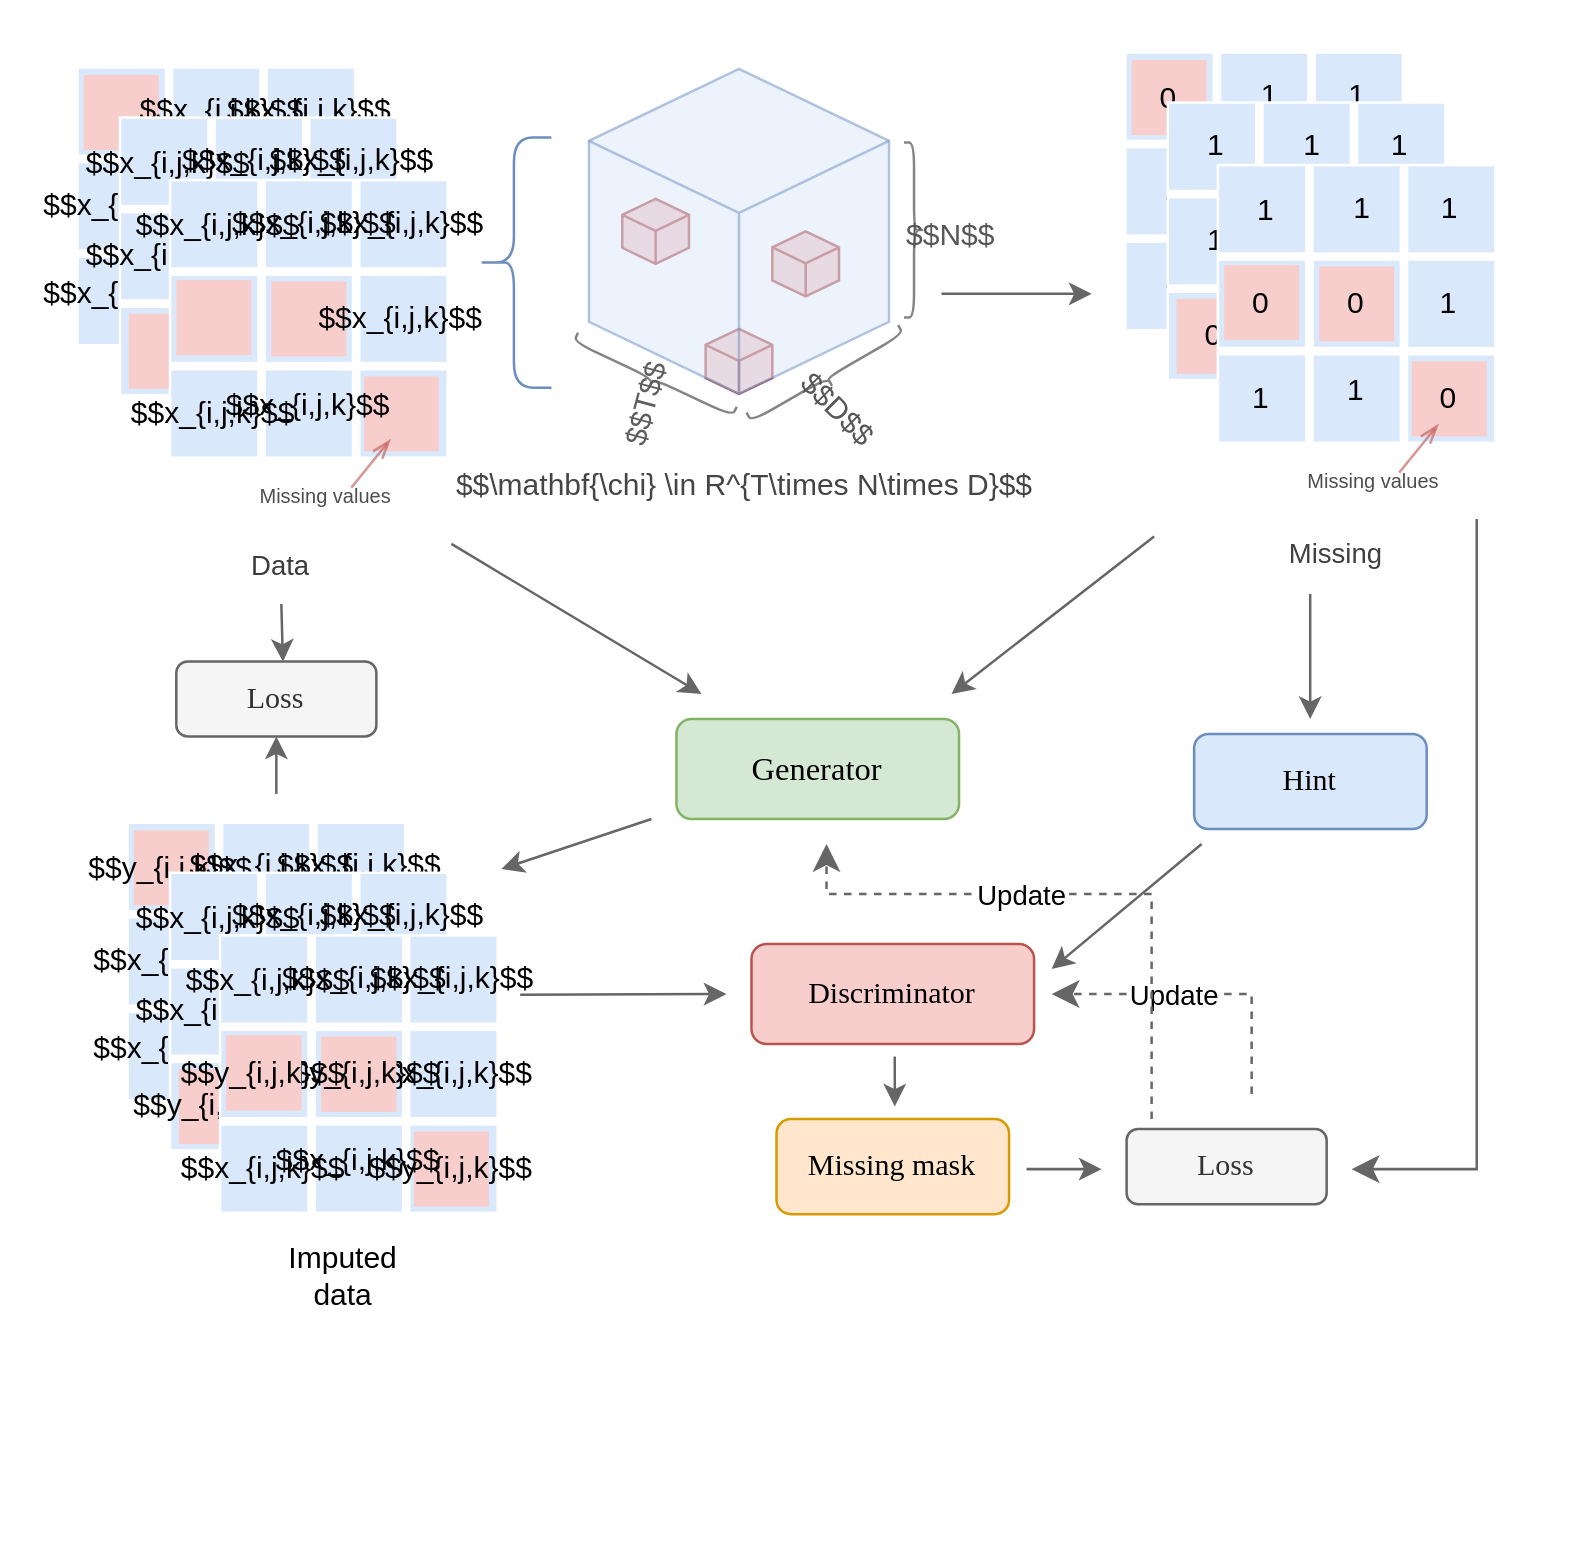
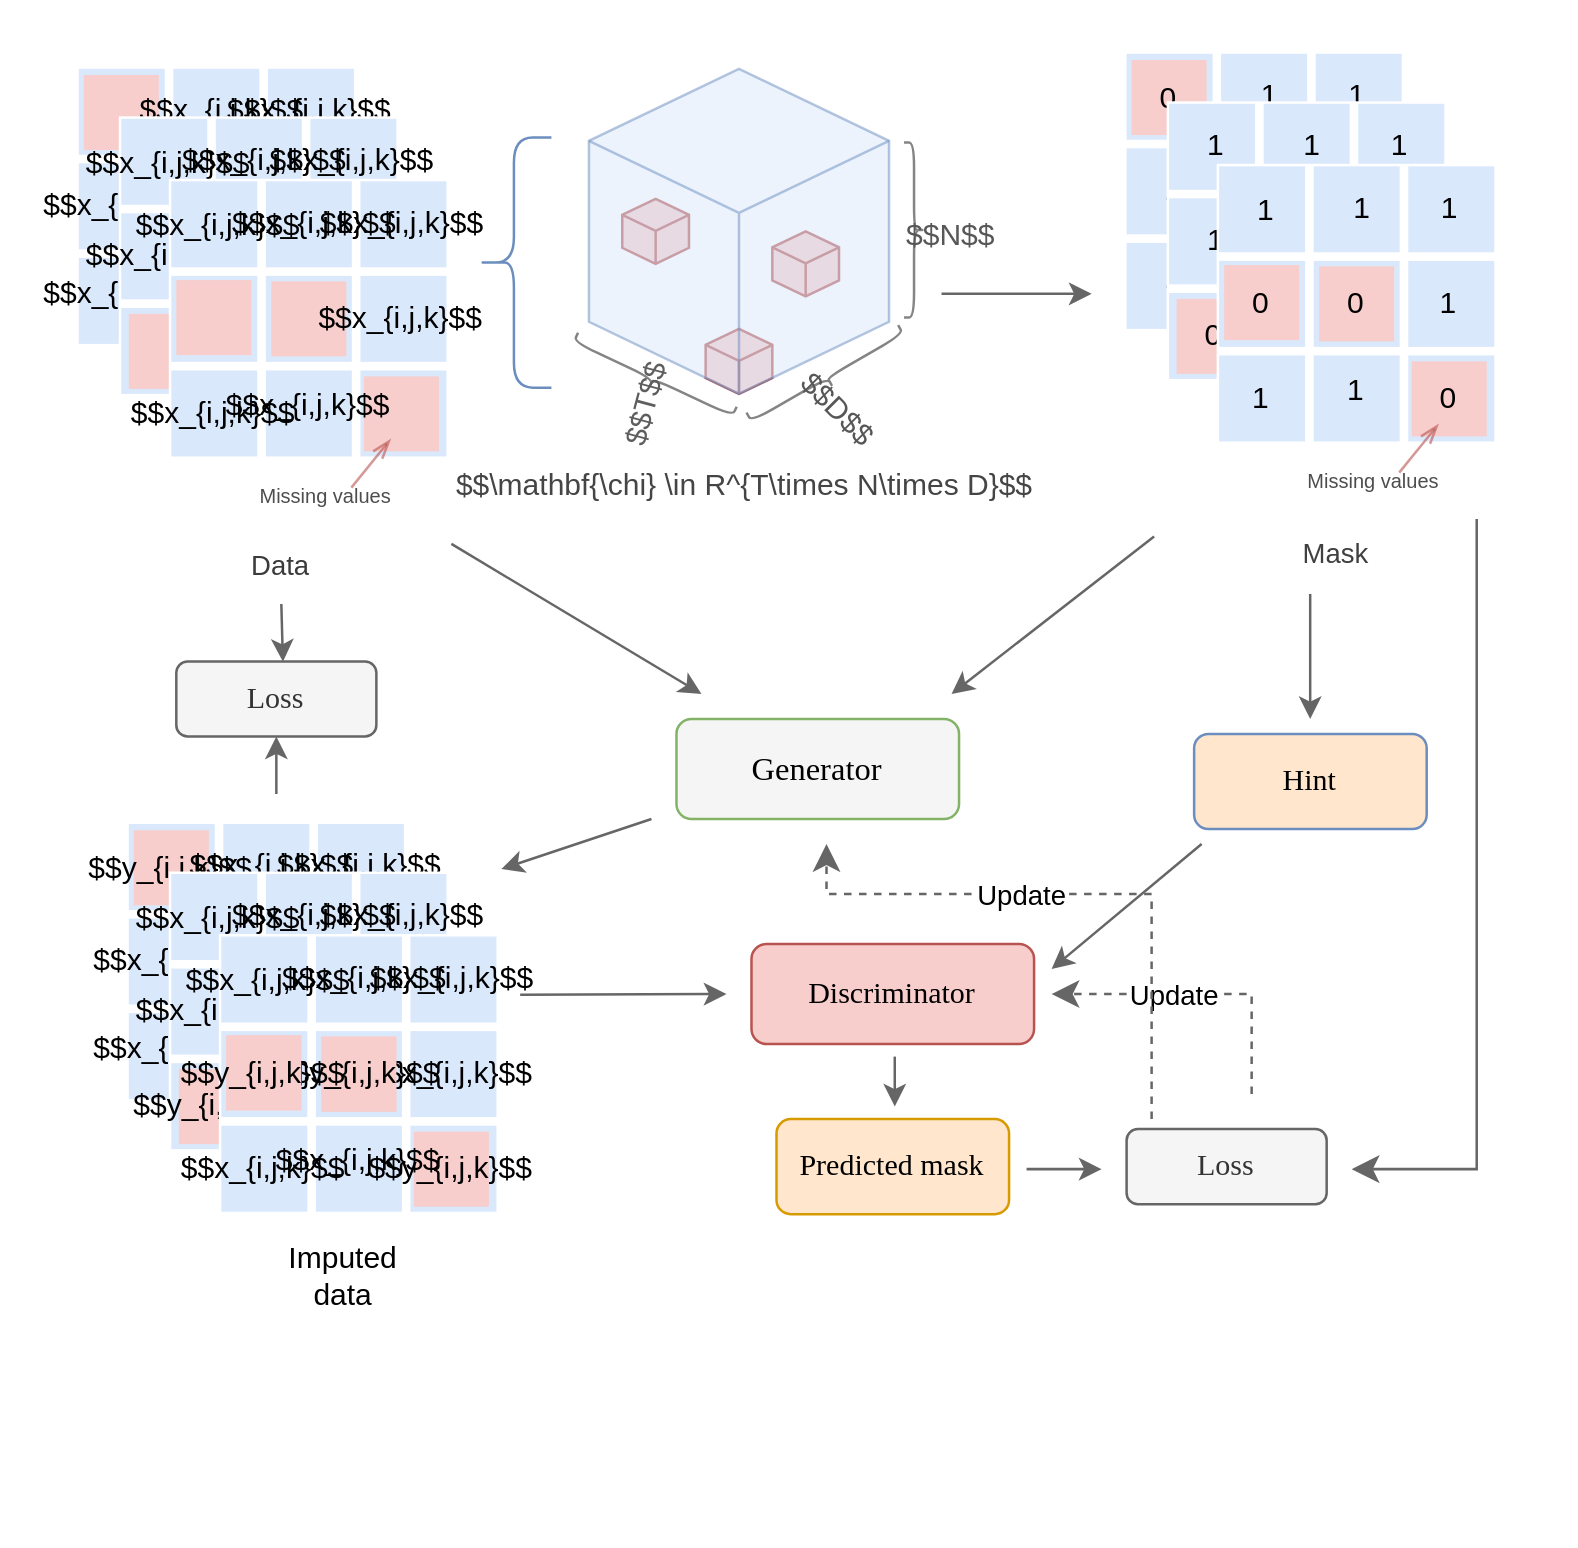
node "Missing": label "Missing" -> "Mask"
node "Generator": fillcolor #d5e8d4 -> #f5f5f5
node "Hint": fillcolor #dae8fc -> #ffe6cc
node "Missing mask": label "Missing mask" -> "Predicted mask"
